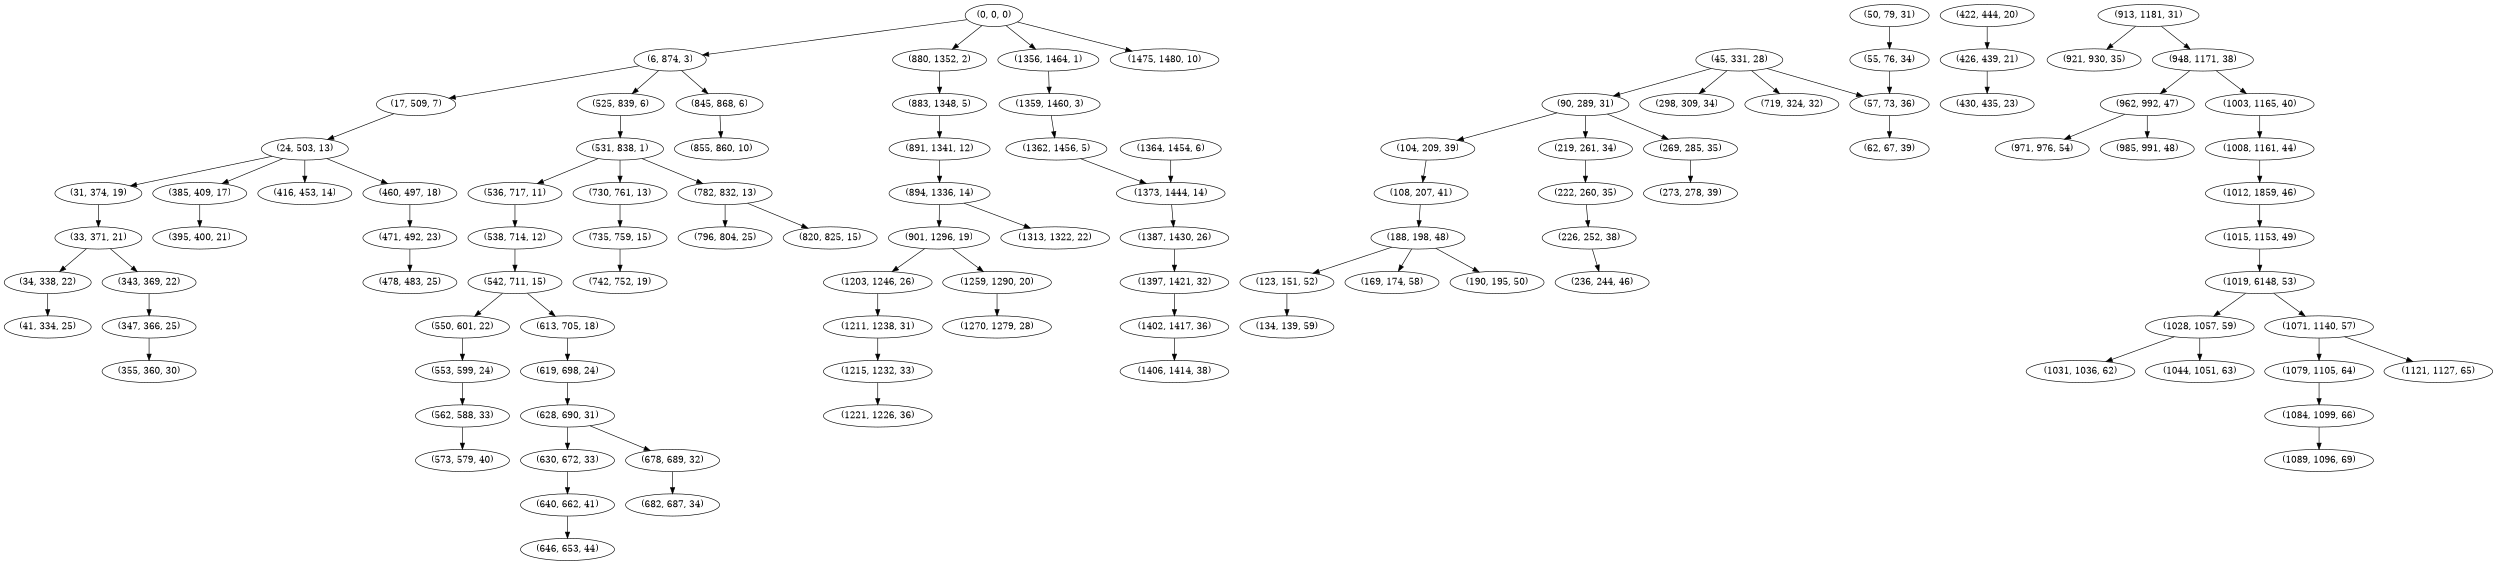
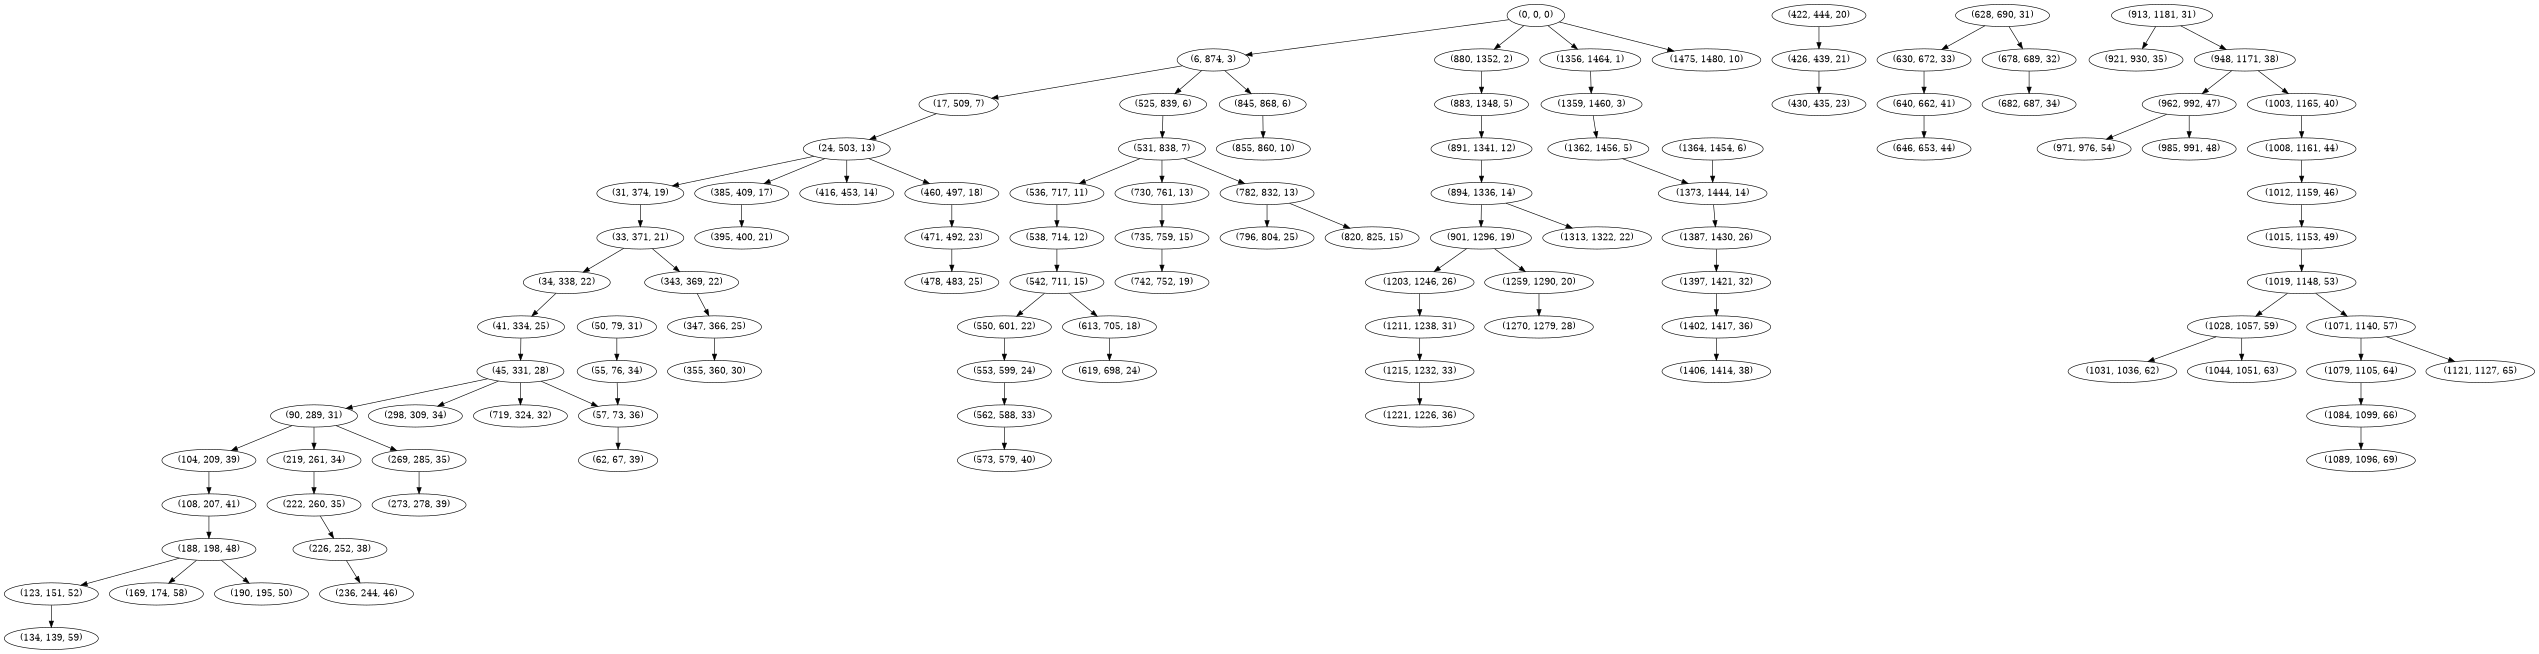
node "(531, 838, 1)": label "(531, 838, 1)" -> "(531, 838, 7)"
node "(1012, 1859, 46)": label "(1012, 1859, 46)" -> "(1012, 1159, 46)"
node "(1019, 6148, 53)": label "(1019, 6148, 53)" -> "(1019, 1148, 53)"
edge "(41, 334, 25)" -> "(45, 331, 28)": added
edge "(619, 698, 24)" -> "(628, 690, 31)": removed
